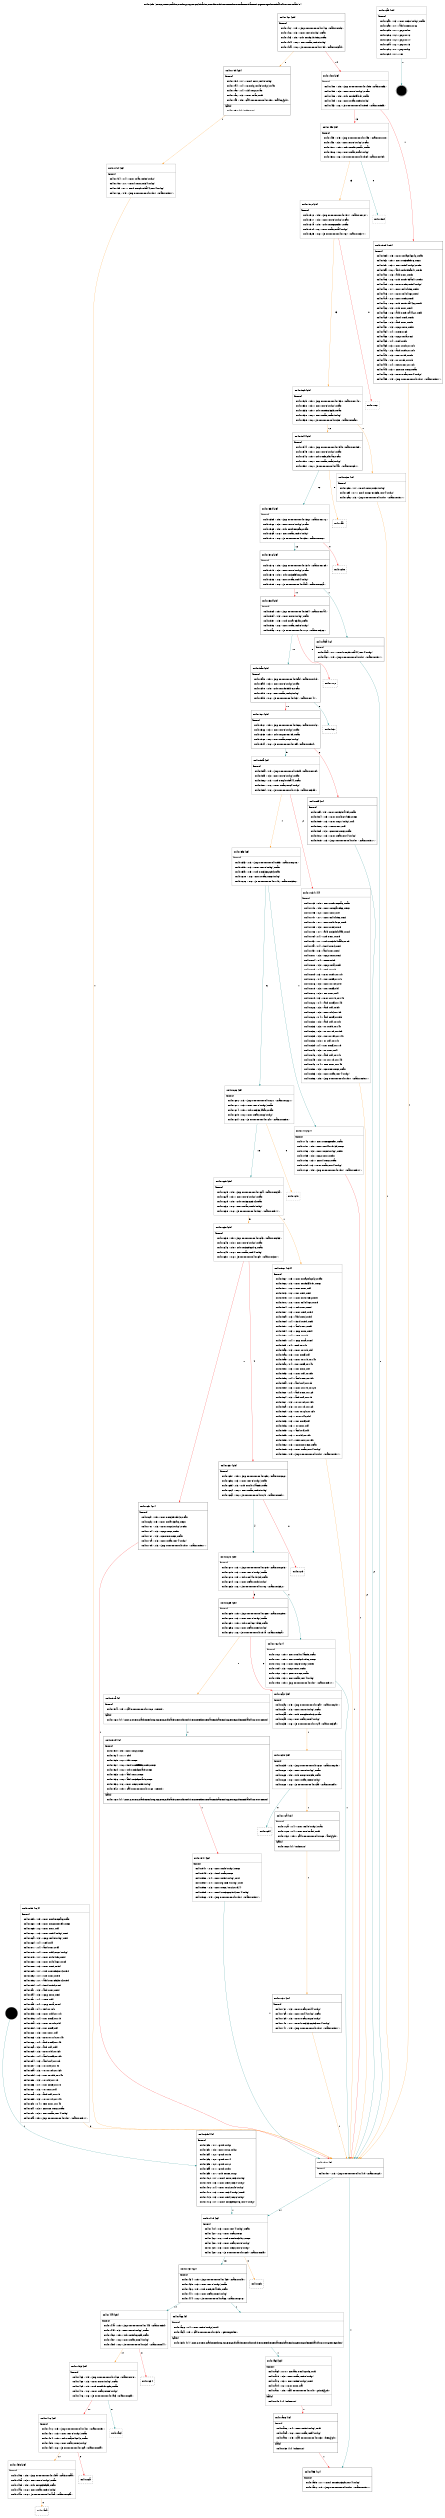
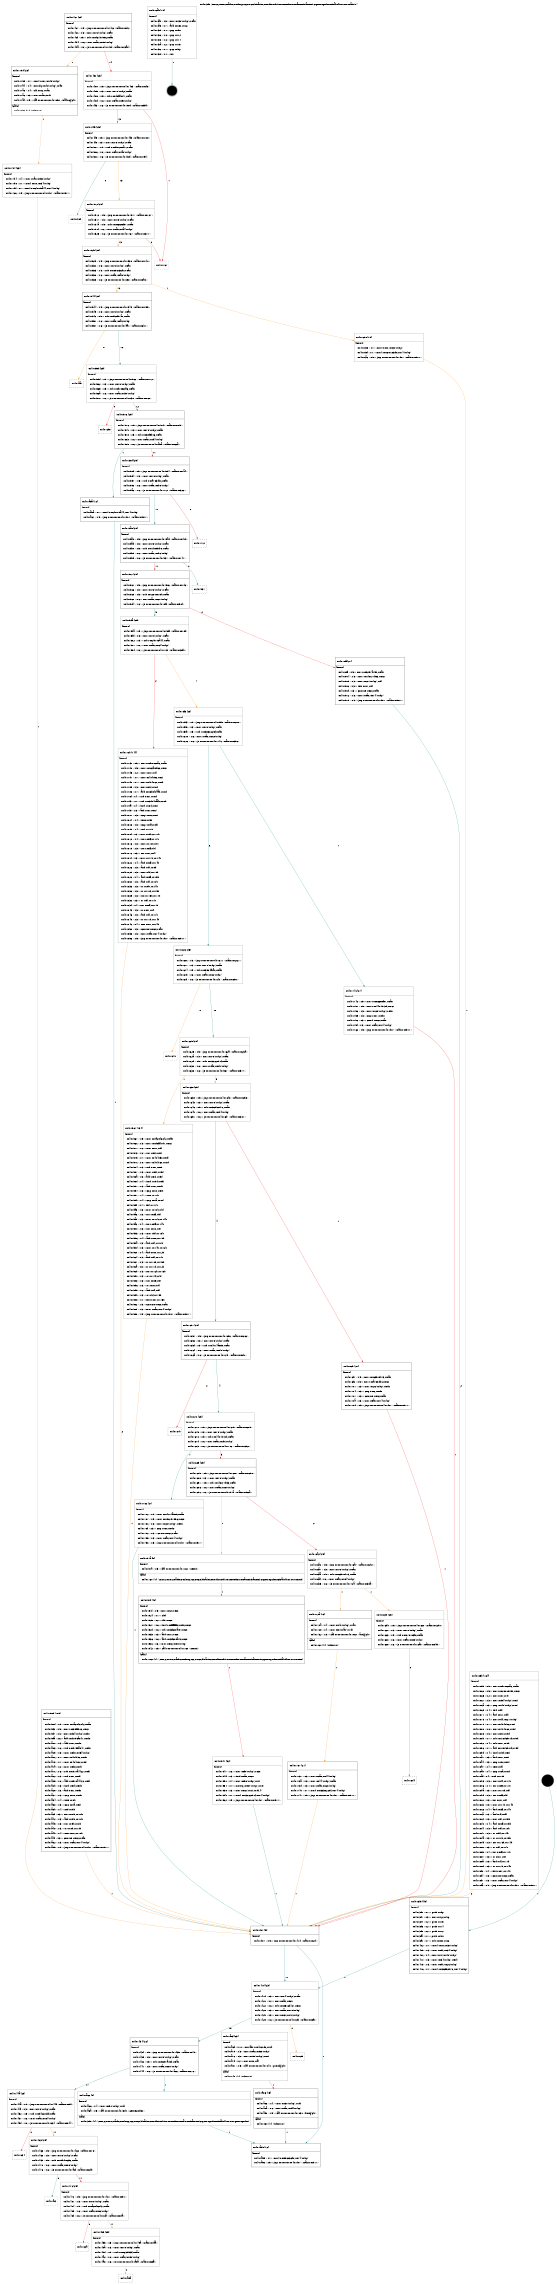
edge "0x4014e0 [25]" -> "0x4019ed [109]": now "0x4014e0 [25]" -> "0x401767"
edge "0x4016bb [25]" -> "0x40172a [13]": now "0x4016a2 [25]" -> "0x40172a [13]"
edge "0x401a66 [9]" -> "0x401a6f [23]": now "0x401a66 [9]" -> "0x401a95 [12]"
